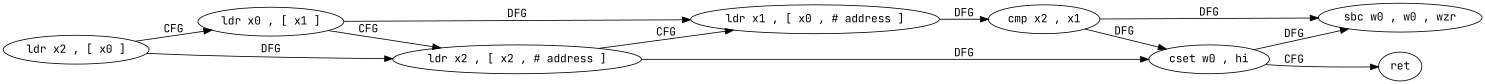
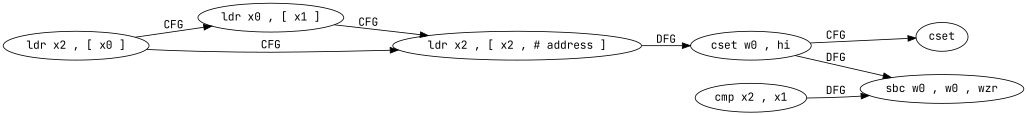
node "ldr x1 , [ x0 , # address ]": removed
edge "cmp x2 , x1" -> "cset w0 , hi": removed, label "DFG"
edge "ldr x2 , [ x0 ]" -> "ldr x2 , [ x2 , # address ]": label "DFG" -> "CFG"
node "ret": label "ret" -> "cset"
